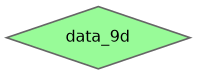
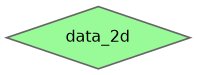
node "data_9d": label "data_9d" -> "data_2d"
